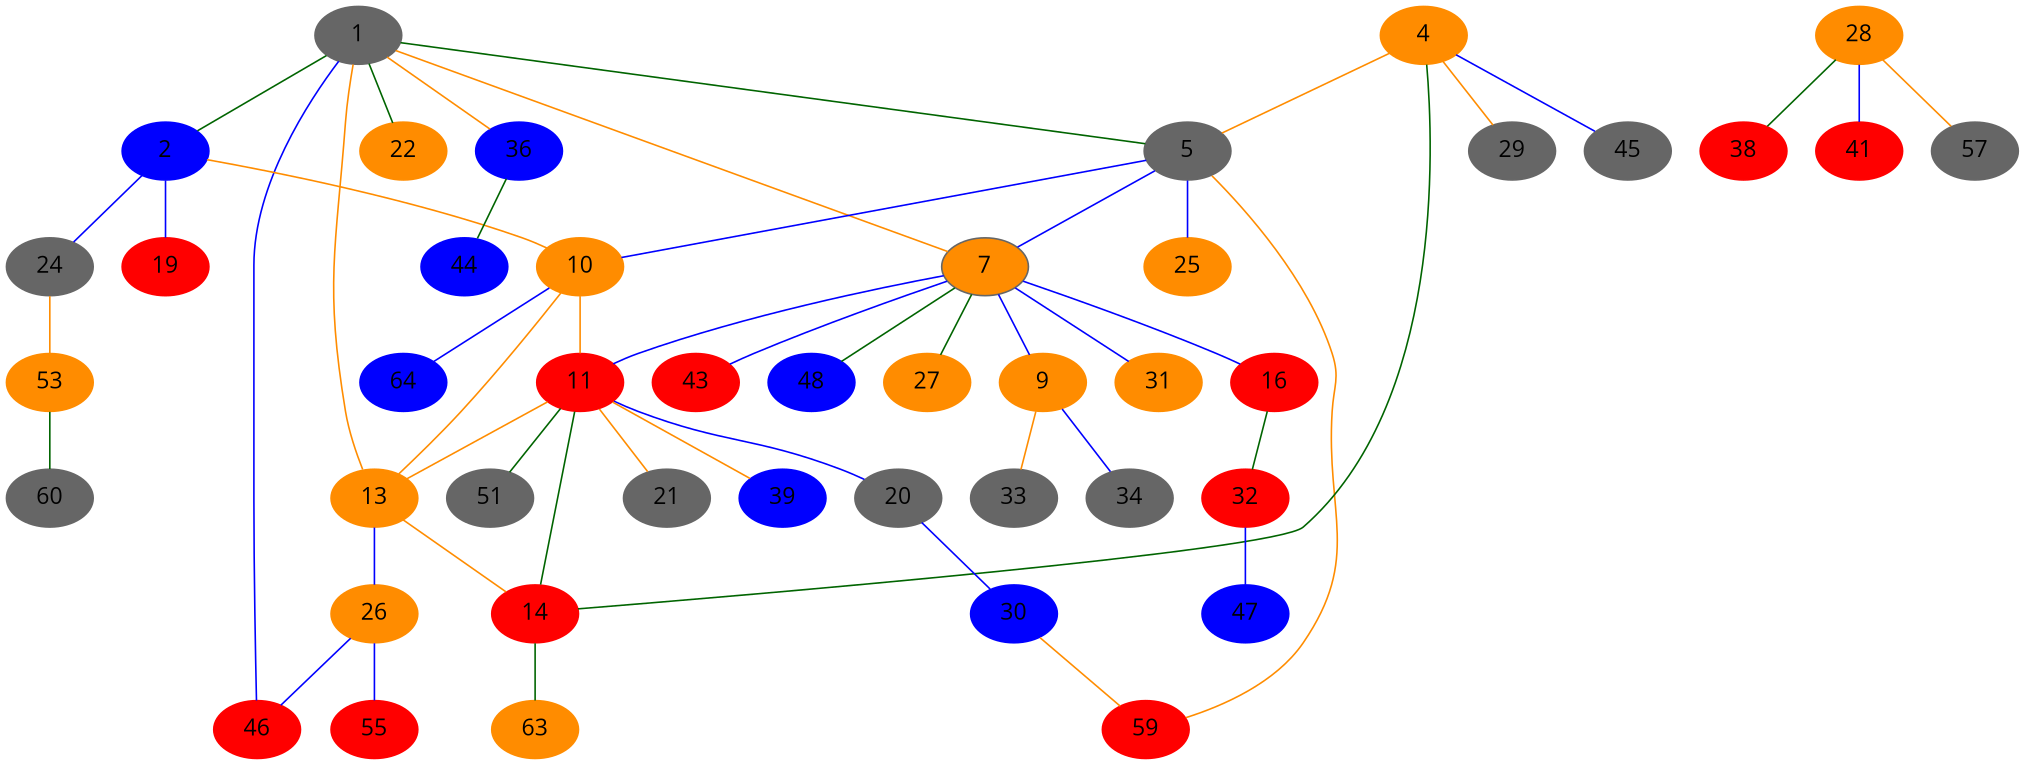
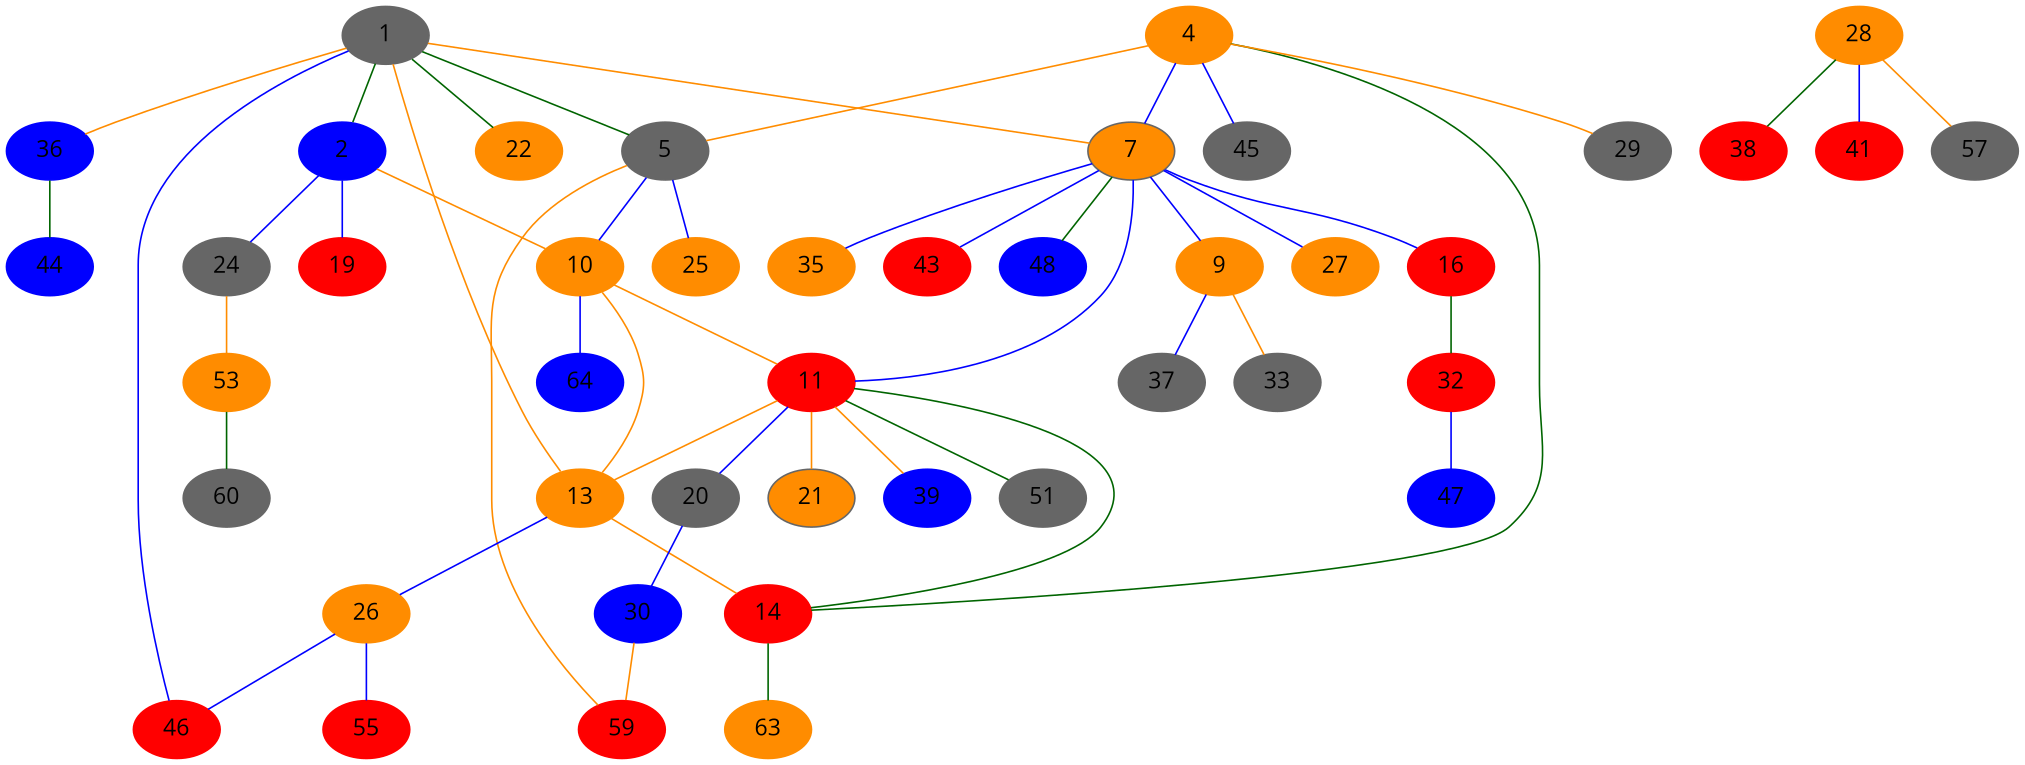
edge "5" -- "7": now "4" -- "7"
edge "7" -- "27": color darkgreen -> blue
node "31": label "31" -> "35"
node "21": fillcolor gray40 -> darkorange
node "34": label "34" -> "37"
